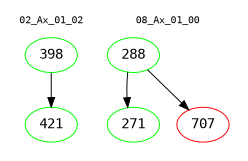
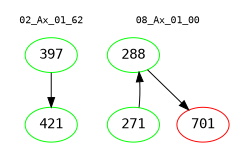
cluster "02_Ax_01_02": label "02_Ax_01_02" -> "02_Ax_01_62"
node "398": label "398" -> "397"
edge "288" -> "271": reversed
node "707": label "707" -> "701"
